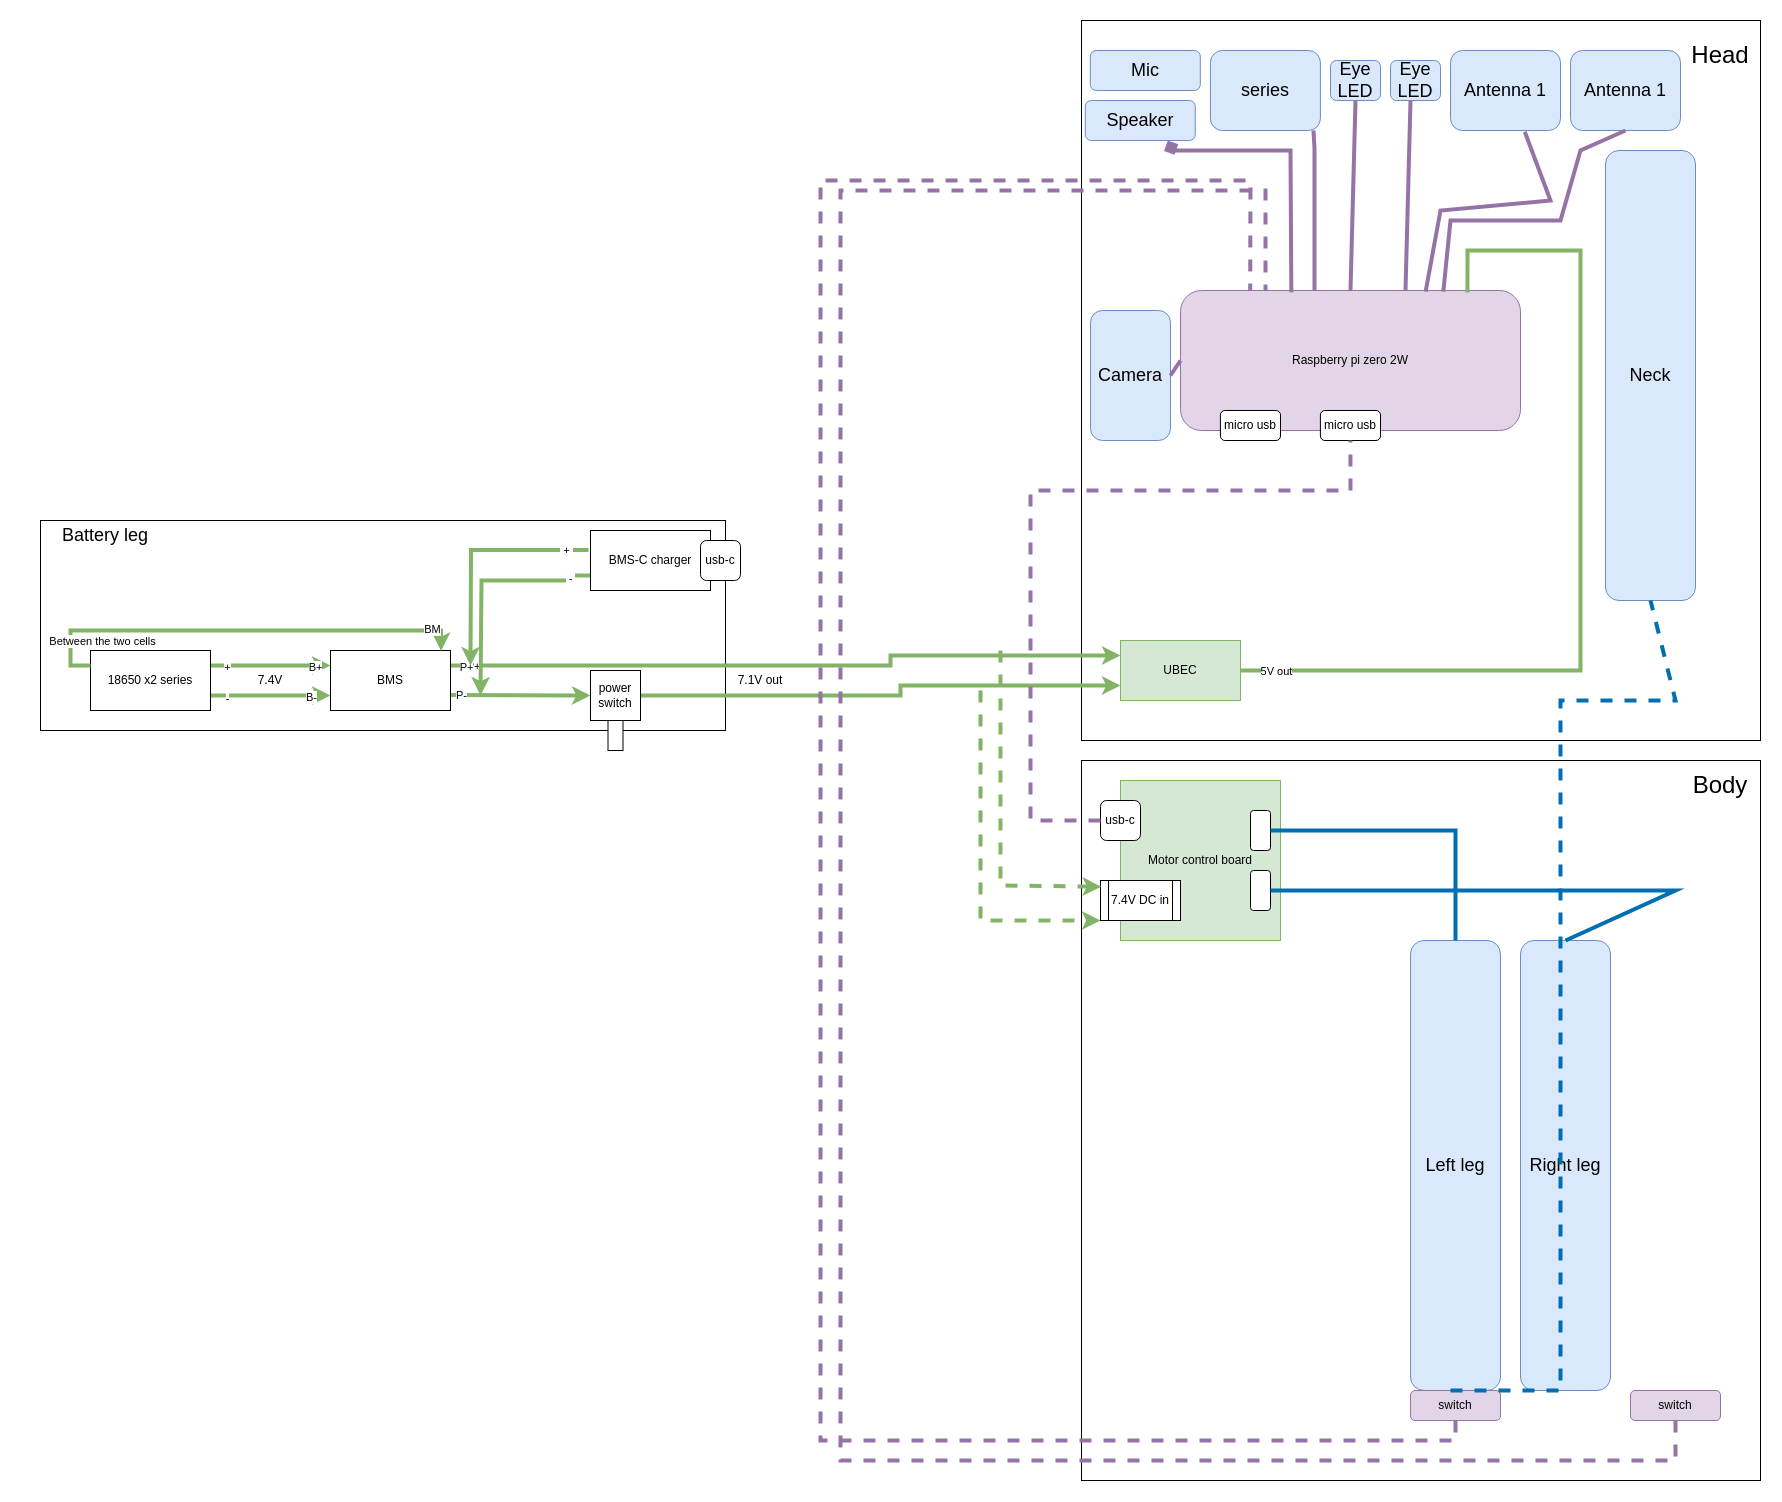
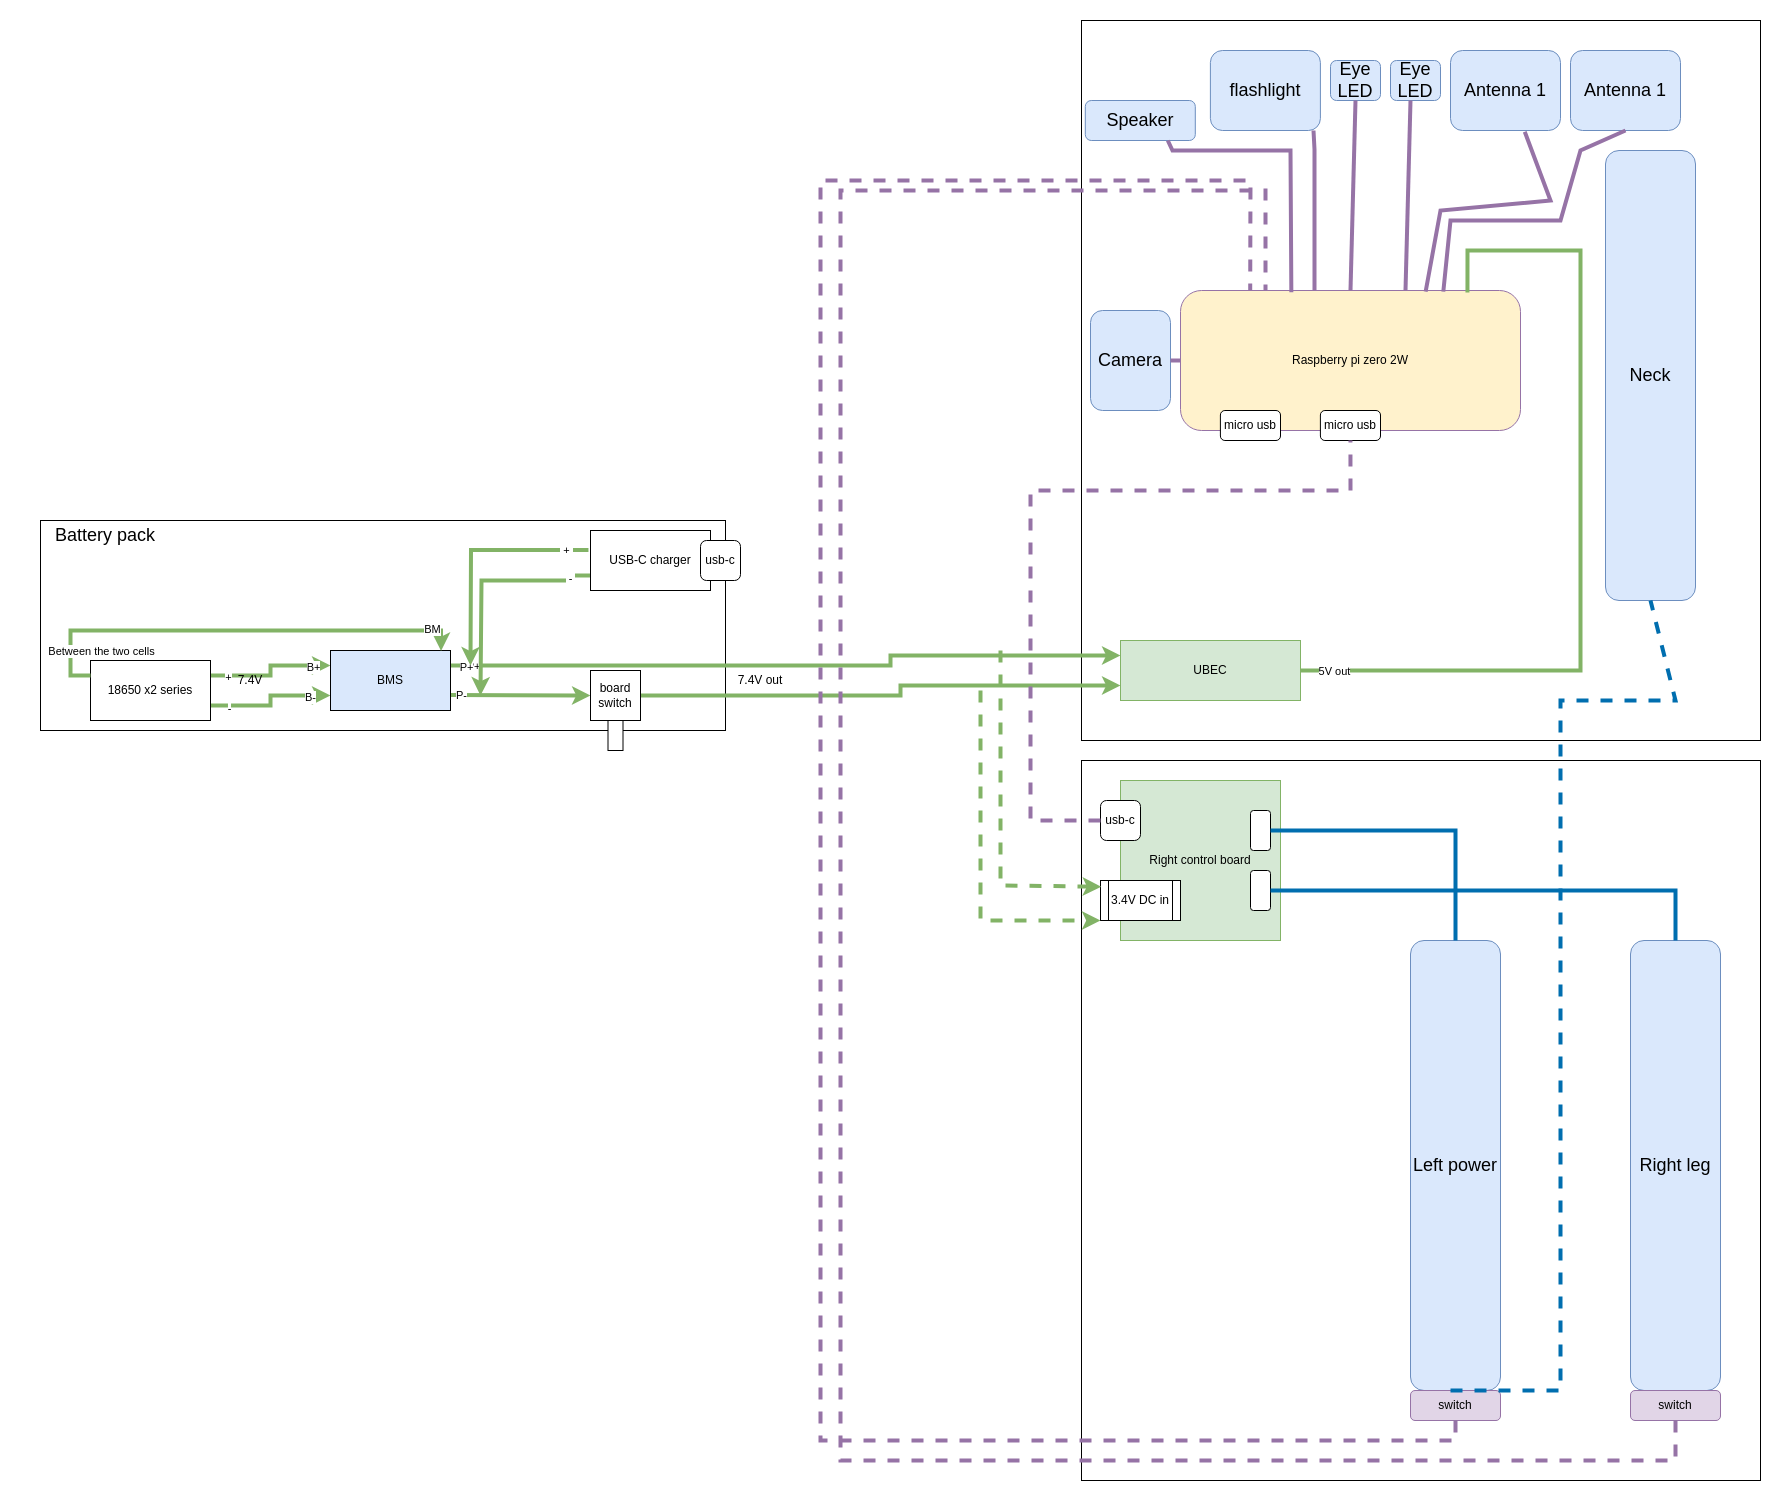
node "Head": removed
node "Mic": removed
node "series": label "series" -> "flashlight"
edge "Raspberry pi zero 2W" -> "Speaker": arrowhead diamond -> none
node "Raspberry pi zero 2W": fillcolor #e1d5e7 -> #fff2cc
node "Camera": size 80x130 -> 80x100
node "Battery leg": label "Battery leg" -> "Battery pack"
node "BMS-C charger": label "BMS-C charger" -> "USB-C charger"
node "UBEC": size 120x60 -> 180x60
node "18650 x2 series": moved (151, 681) -> (151, 691)
node "7.4V": moved (271, 681) -> (251, 681)
node "BMS": fillcolor #ffffff -> #dae8fc
node "7.1V out": label "7.1V out" -> "7.4V out"
node "power switch": label "power switch" -> "board switch"
node "Body": removed
node "Motor control board": label "Motor control board" -> "Right control board"
node "7.4V DC in": label "7.4V DC in" -> "3.4V DC in"
node "Left leg": label "Left leg" -> "Left power"
node "Right leg": moved (1566, 1166) -> (1676, 1166)
